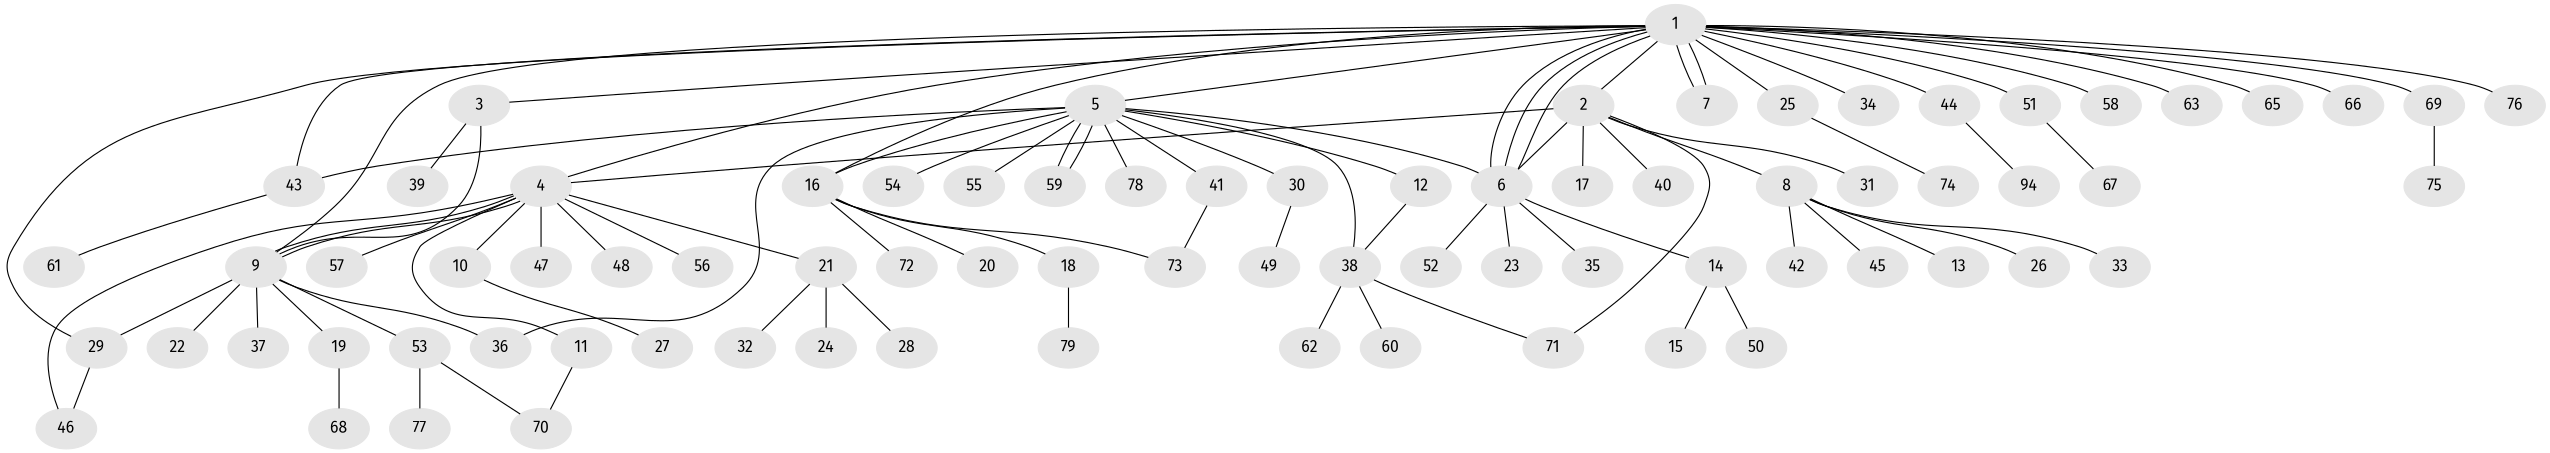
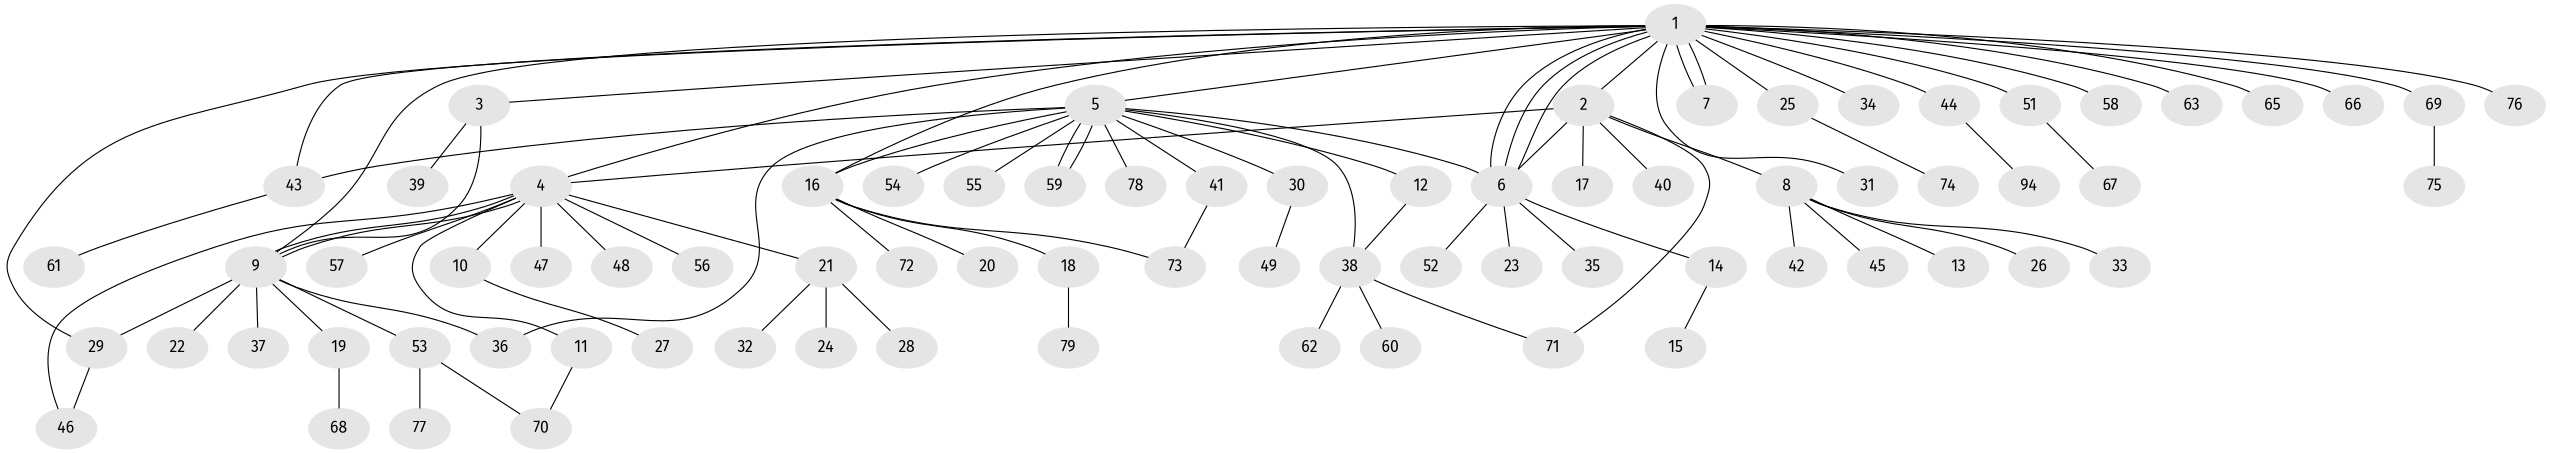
edge "2" -- "31": now "1" -- "31"
node "50": removed
